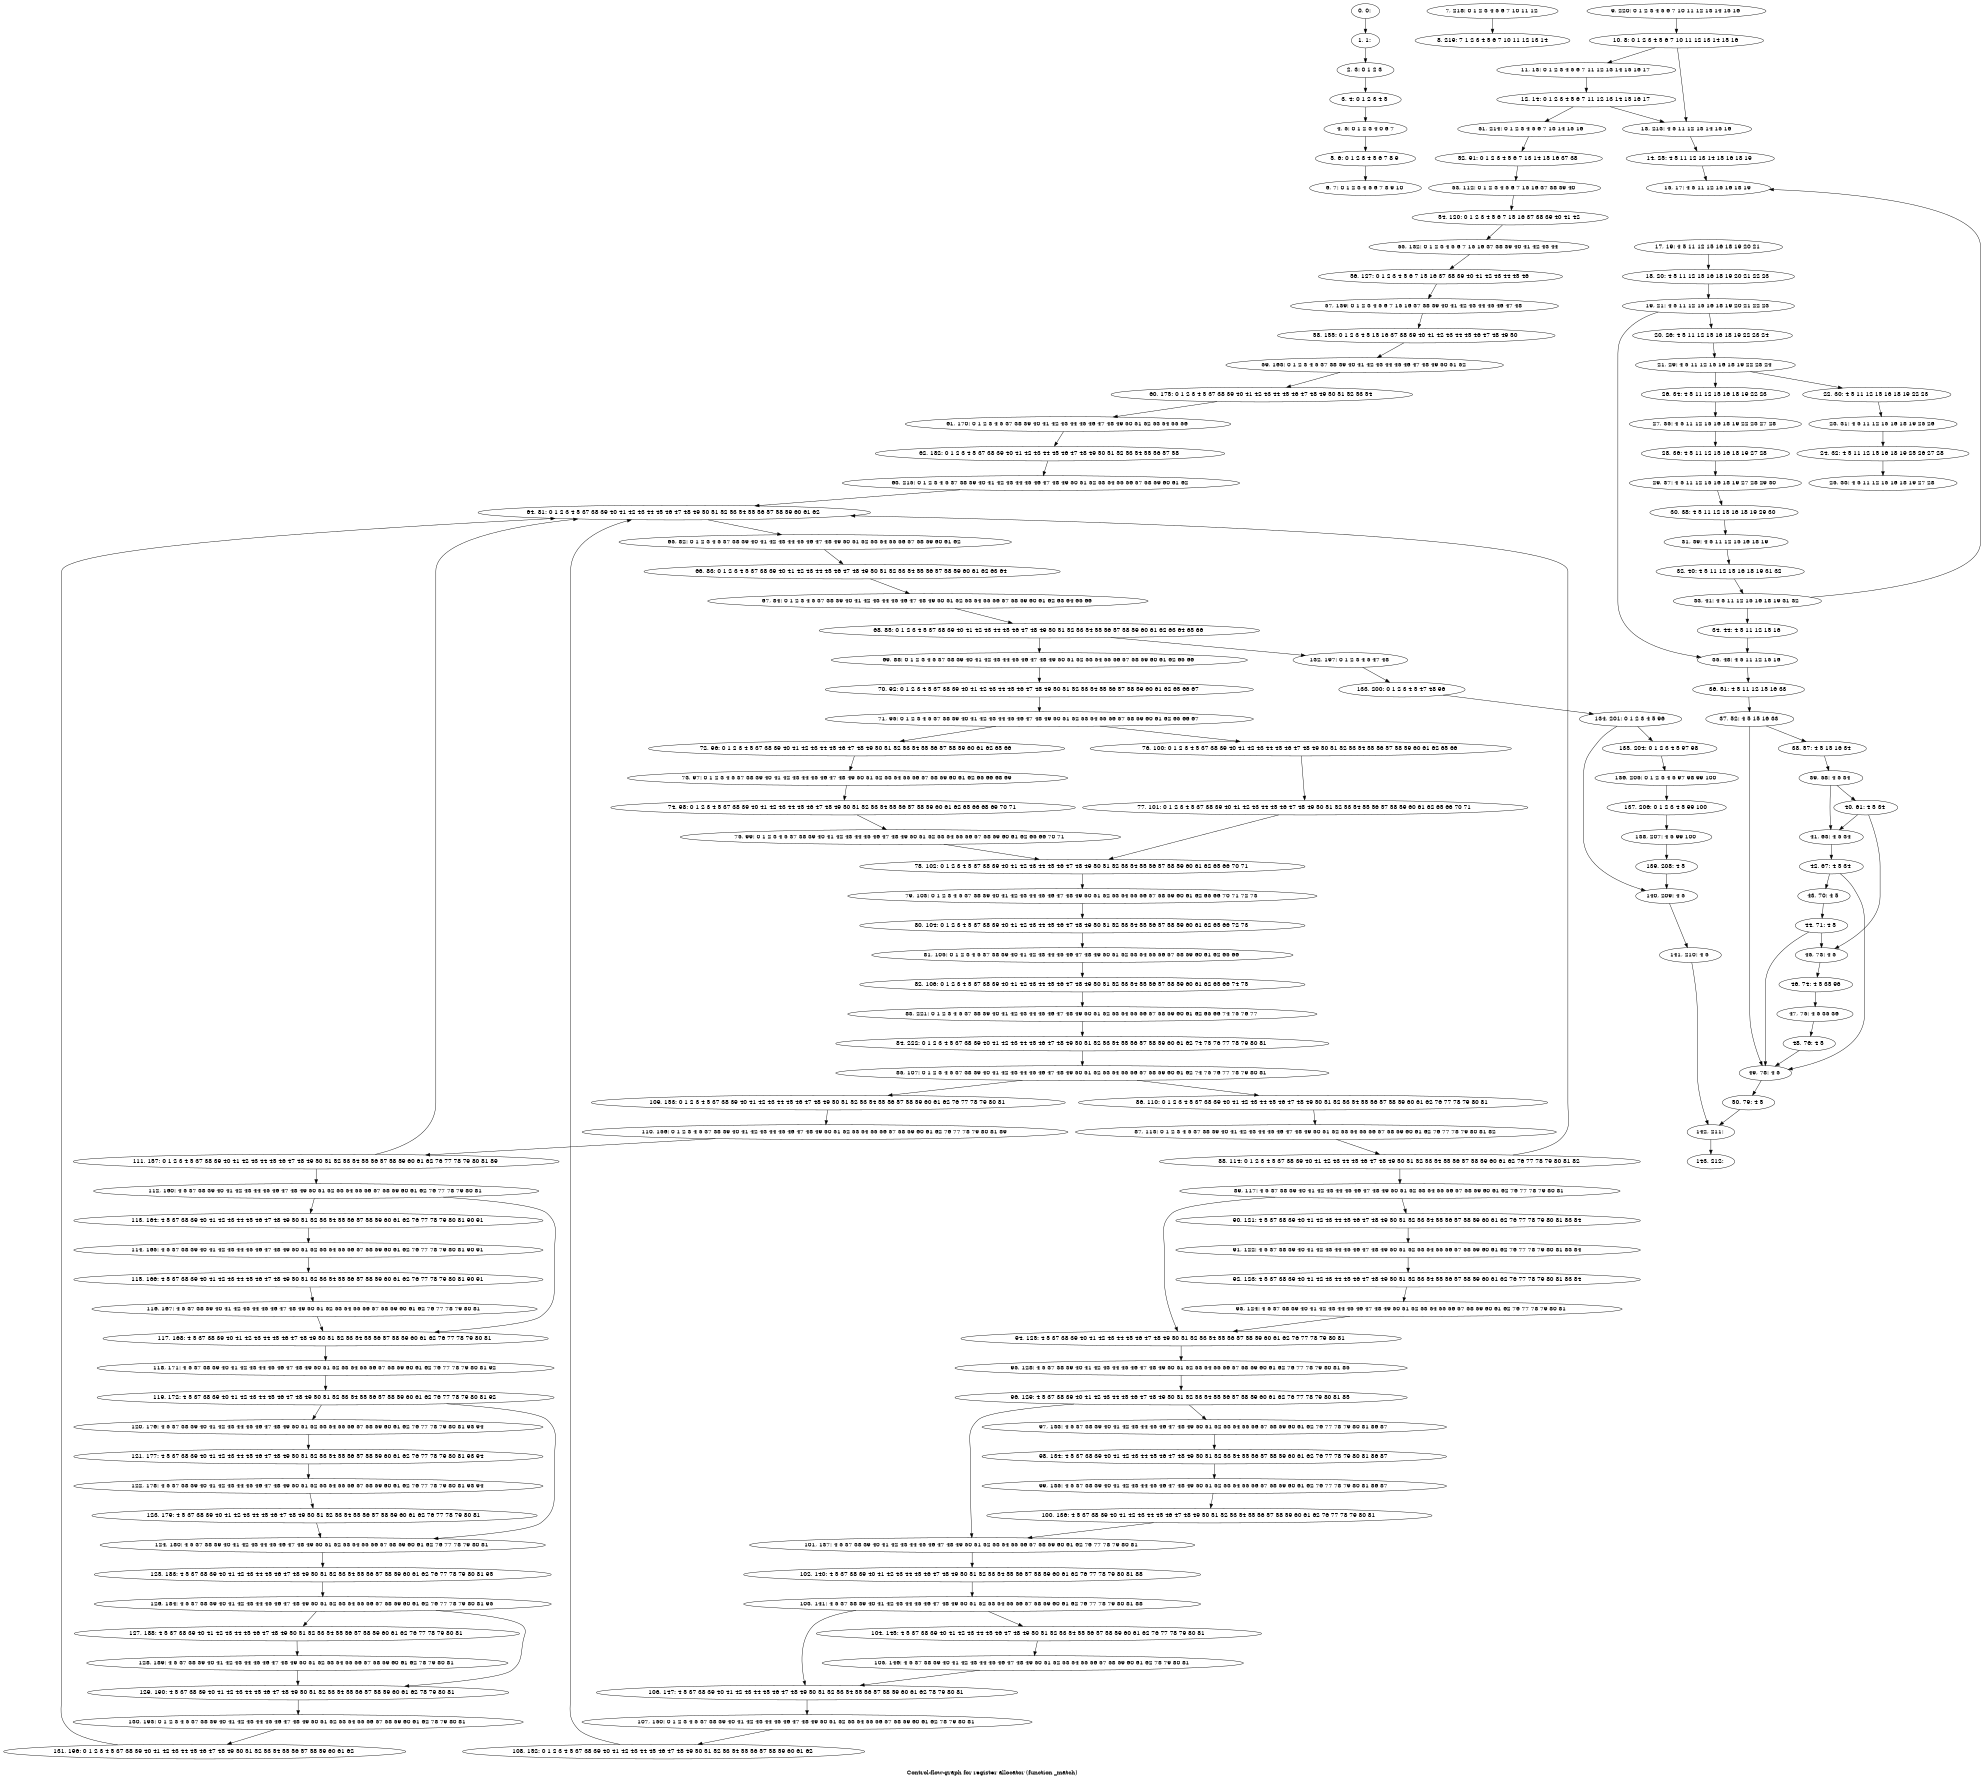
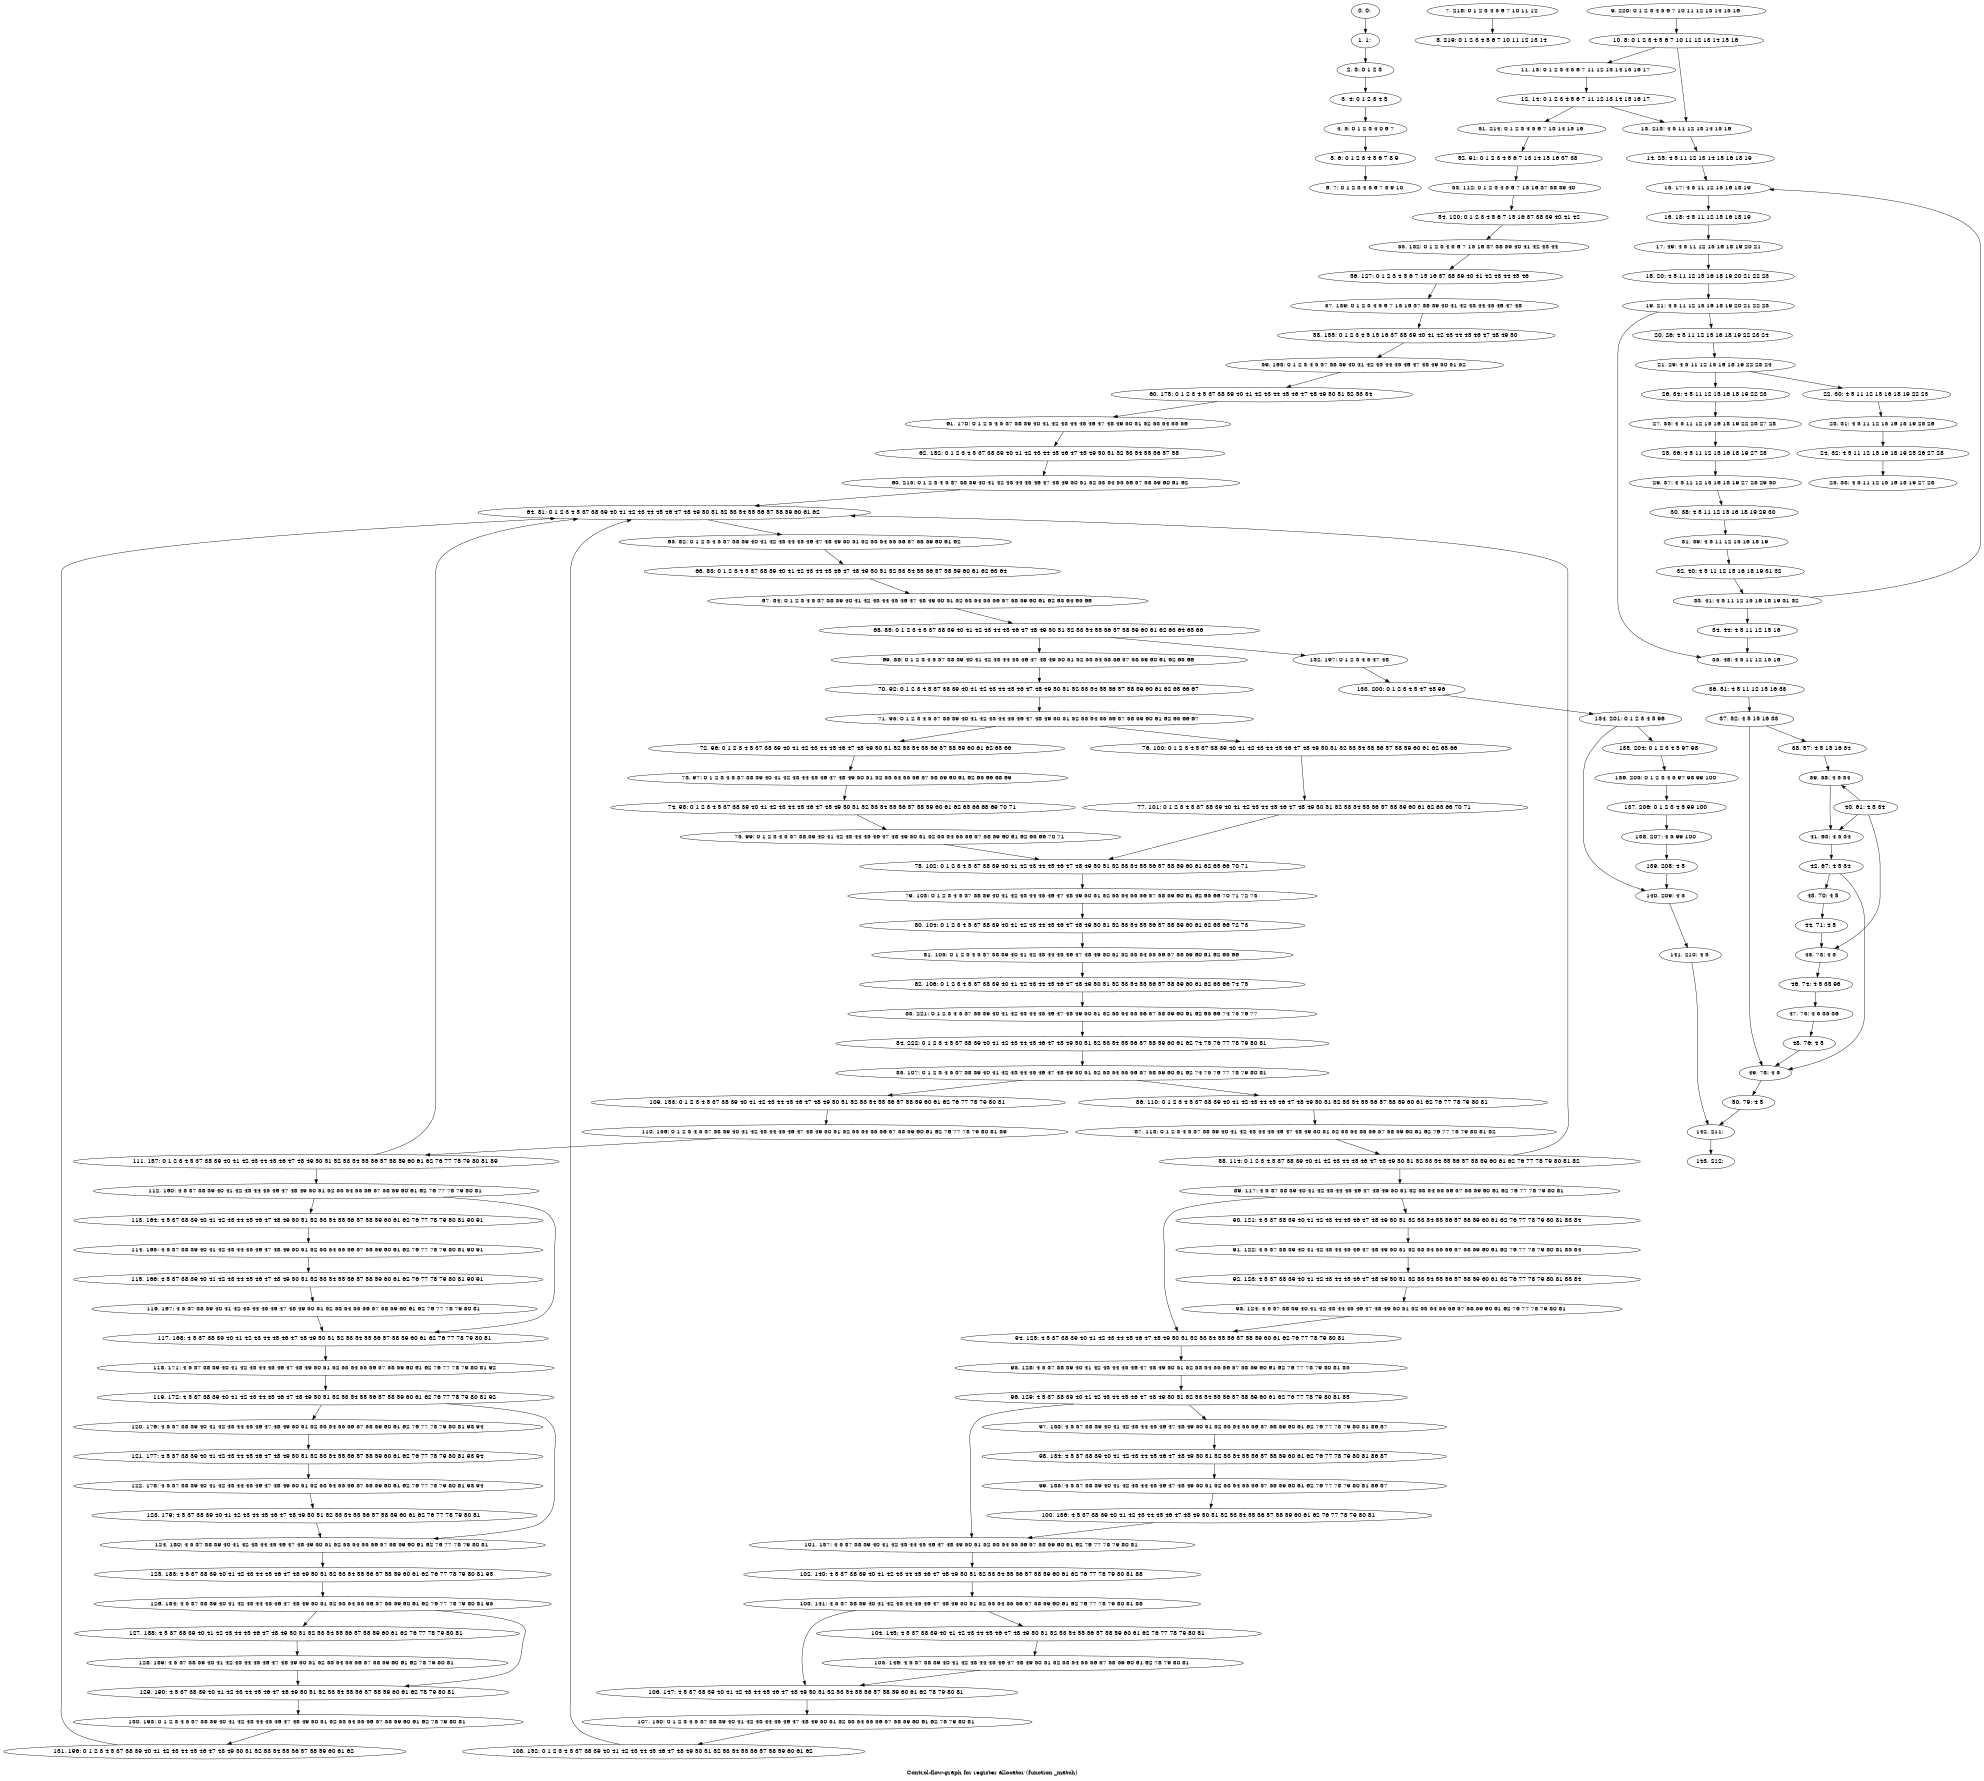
node "8, 219: 7 1 2 3 4 5 6 7 10 11 12 13 14": label "8, 219: 7 1 2 3 4 5 6 7 10 11 12 13 14" -> "8, 219: 0 1 2 3 4 5 6 7 10 11 12 13 14"
node "16, 18: 4 5 11 12 15 16 18 19": added
node "17, 19: 4 5 11 12 15 16 18 19 20 21": label "17, 19: 4 5 11 12 15 16 18 19 20 21" -> "17, 49: 4 5 11 12 15 16 18 19 20 21"
edge "35, 48: 4 5 11 12 15 16" -> "36, 51: 4 5 11 12 15 16 33": removed
edge "39, 58: 4 5 34" -> "40, 61: 4 5 34": reversed
edge "44, 71: 4 5" -> "49, 78: 4 5": removed
